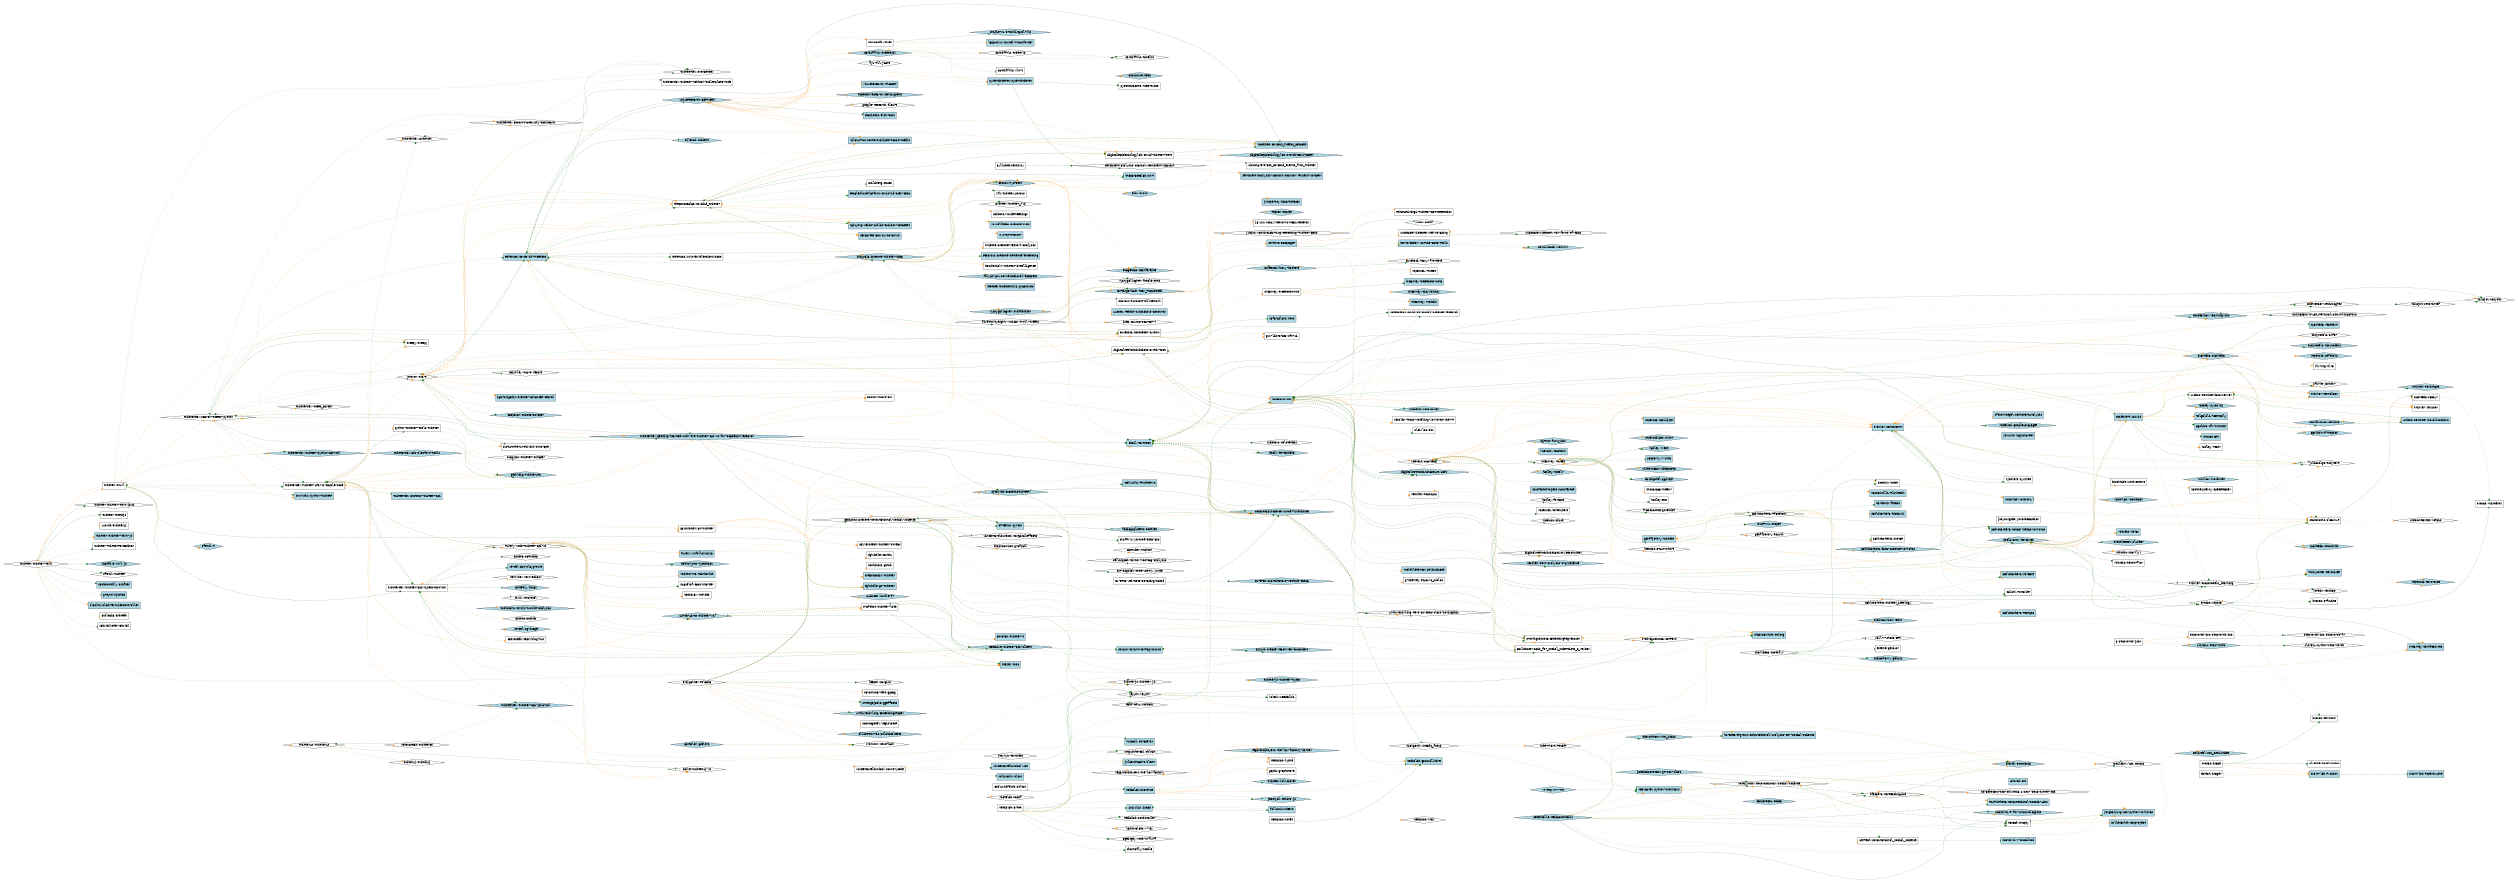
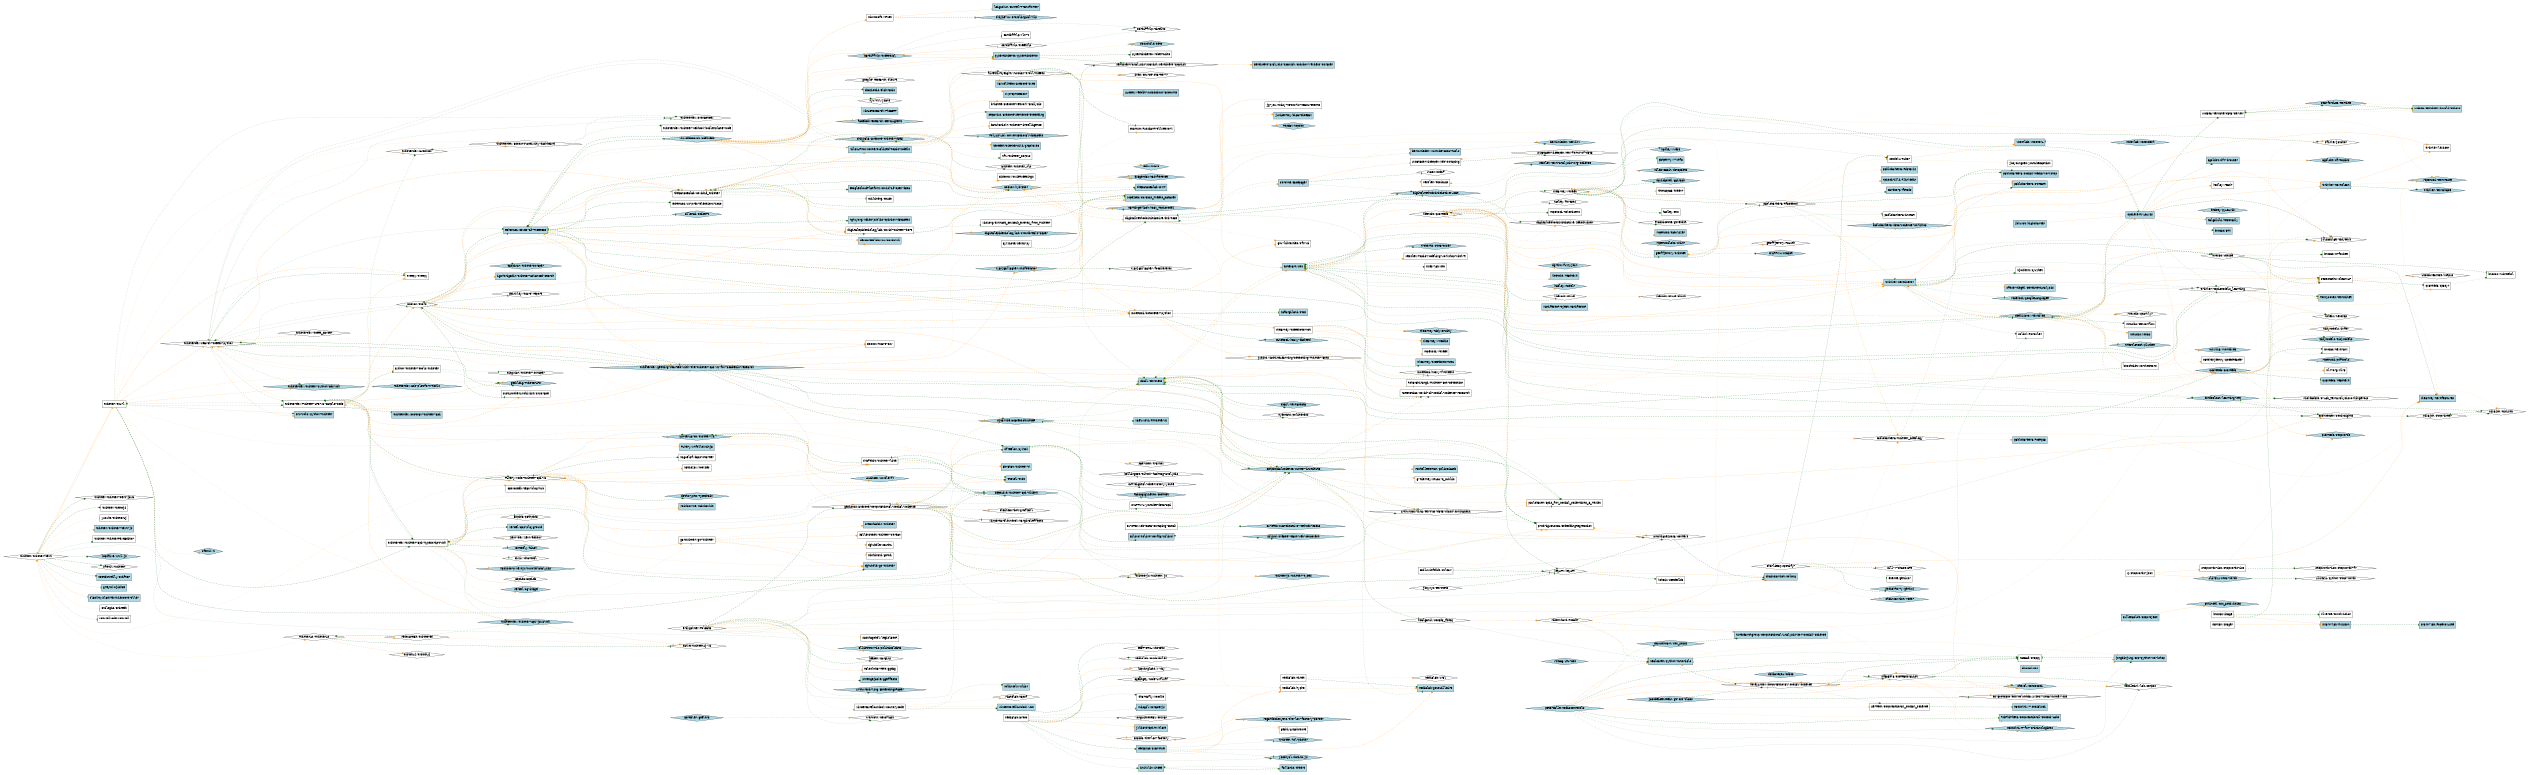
edge "DocNow/hydrator" -> "digitalepidemiologylab/covid-twitter-bert": now "DocNow/hydrator" -> "cmarcum/RussianTrollNetwork"
edge "keyATM/keyATM" -> "bstewart/stm": reversed
node "regardscitoyens/the-law-factory": label "regardscitoyens/the-law-factory" -> "aspida/the-law-factory"
edge "sf585978/cssReadingList" -> "PsiPhiTheta/Computational-SocSci-Labs": arrowhead diamond -> tee
